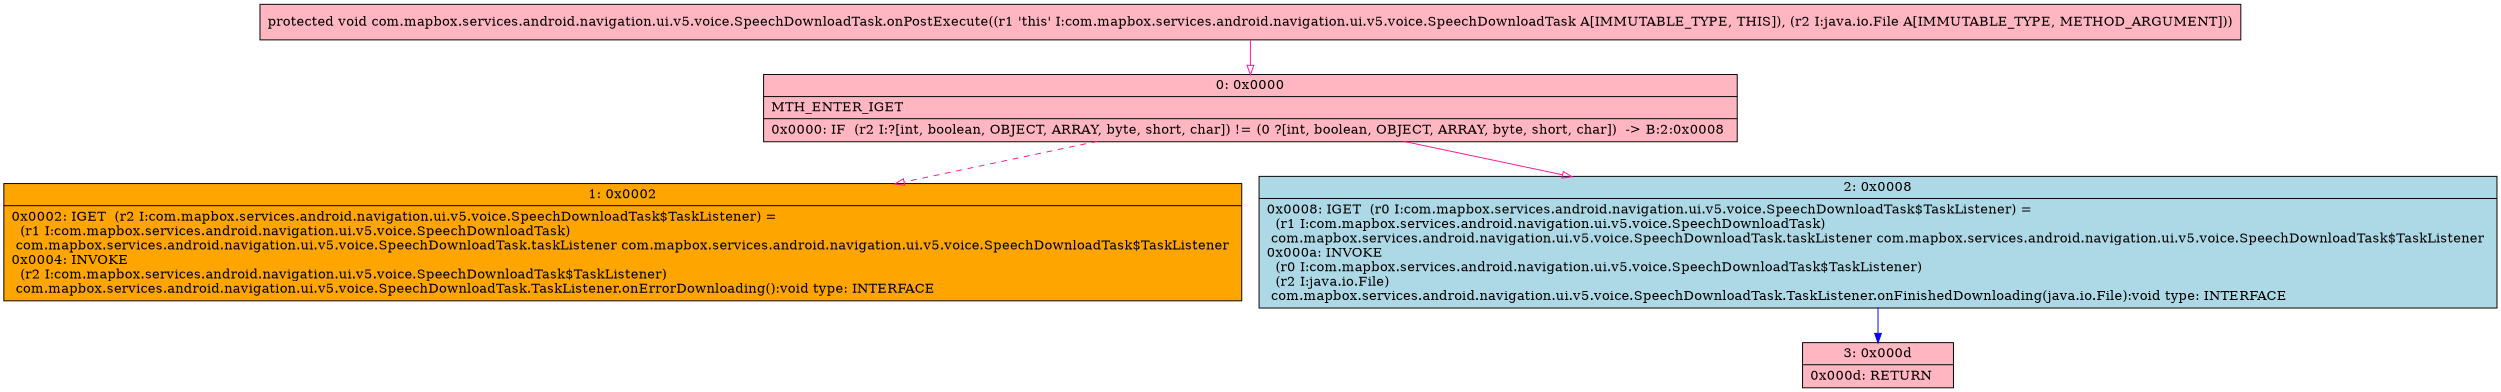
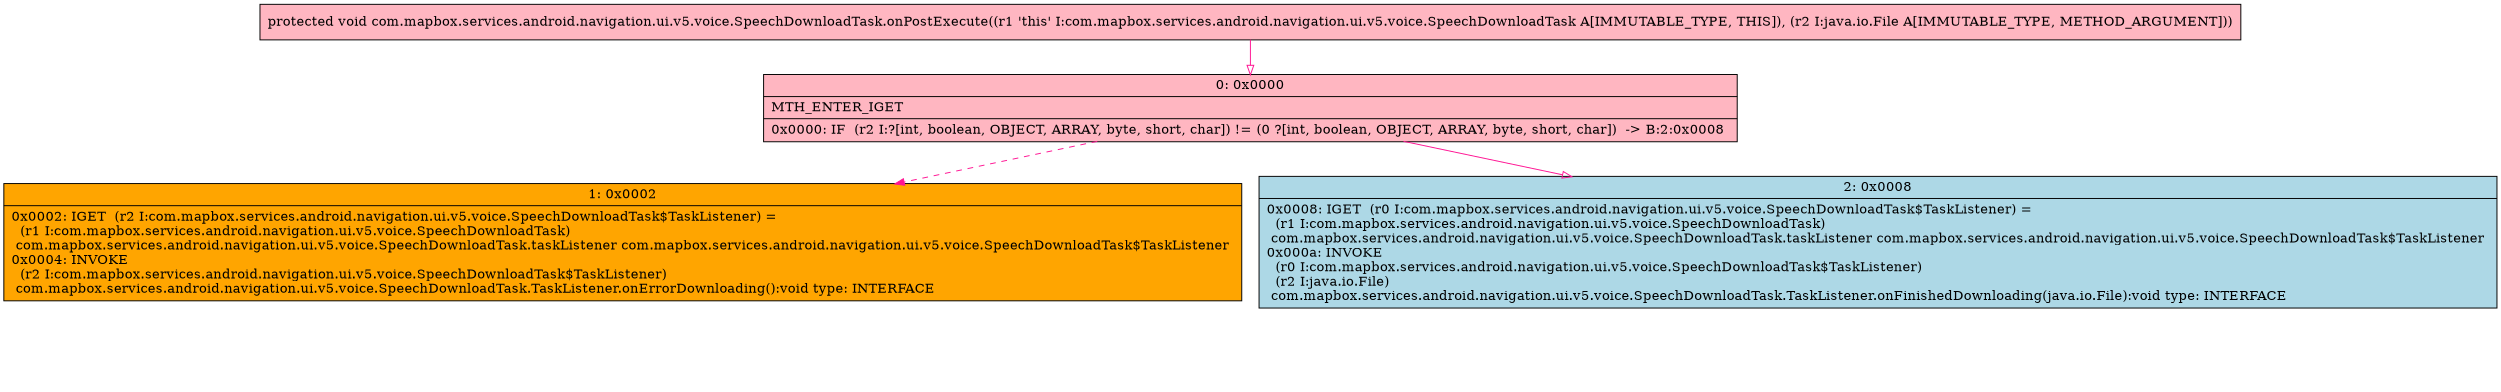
edge "0: 0x0000" -> "1: 0x0002": arrowhead onormal -> normal
node "3: 0x000d": removed
